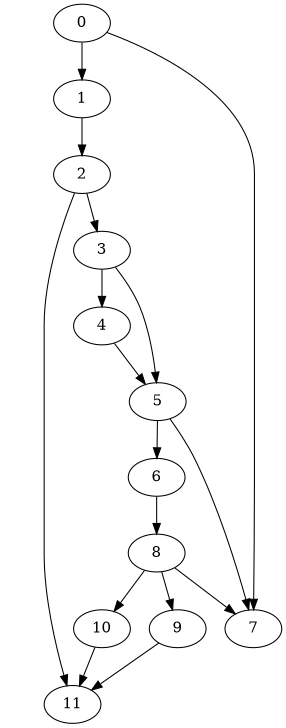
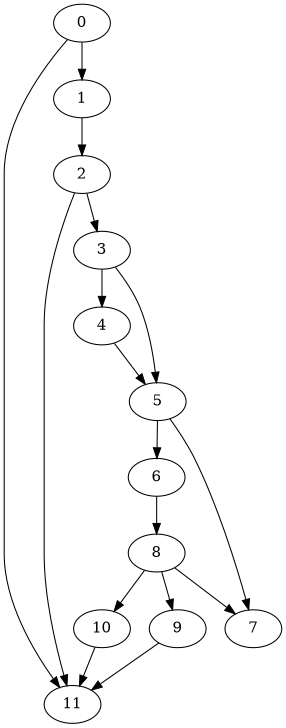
edge "0" -> "7": now "0" -> "11"
